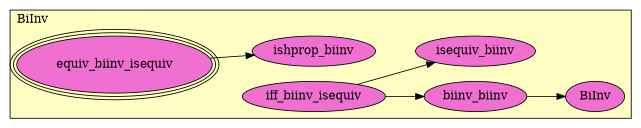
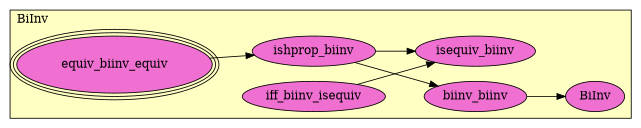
edge "ishprop_biinv" -> "isequiv_biinv": added
node "equiv_biinv_isequiv": label "equiv_biinv_isequiv" -> "equiv_biinv_equiv"
edge "iff_biinv_isequiv" -> "biinv_biinv": now "ishprop_biinv" -> "biinv_biinv"
